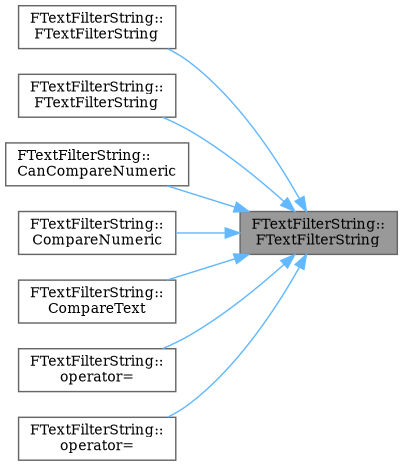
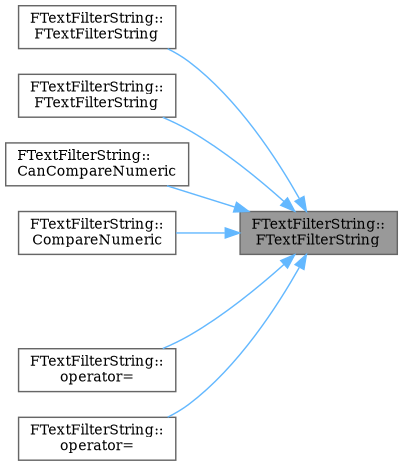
node "FTextFilterString:: CompareText": removed
